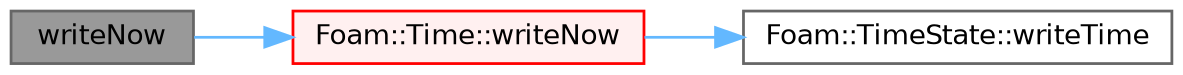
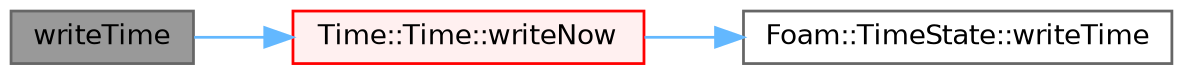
node "writeNow": label "writeNow" -> "writeTime"
node "Foam::Time::writeNow": label "Foam::Time::writeNow" -> "Time::Time::writeNow"
